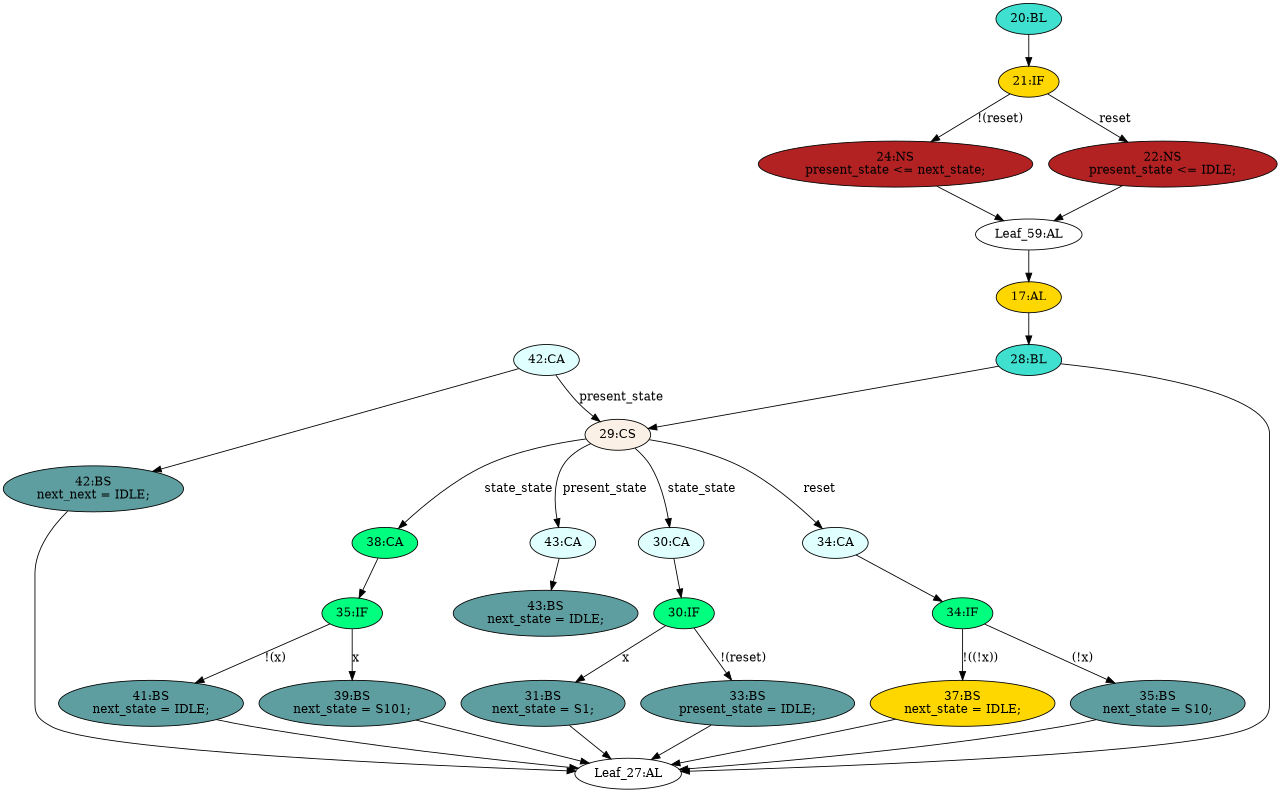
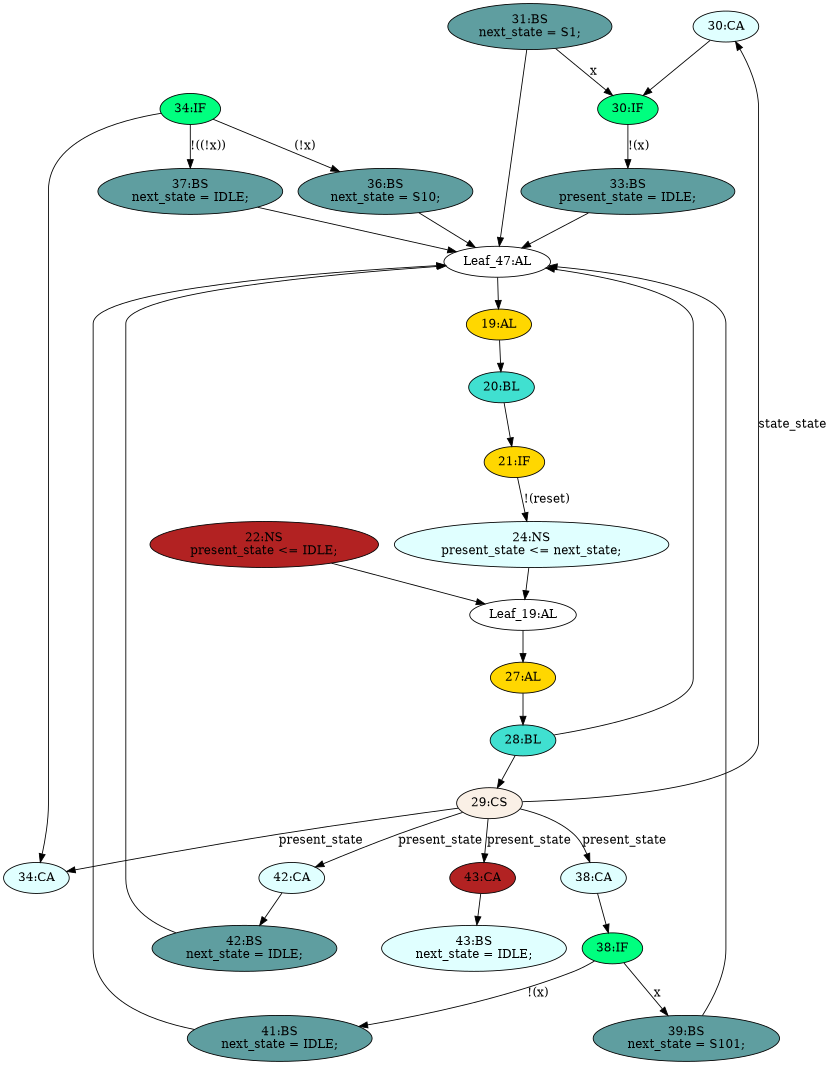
edge "21:IF" -> "22:NS present_state <= IDLE;": removed, label "reset"
node "24:NS present_state <= next_state;": fillcolor firebrick -> lightcyan
node "Leaf_59:AL": label "Leaf_59:AL" -> "Leaf_19:AL"
node "17:AL": label "17:AL" -> "27:AL"
node "19:AL": added
edge "42:CA" -> "29:CS": reversed
node "42:BS next_next = IDLE;": label "42:BS next_next = IDLE;" -> "42:BS next_state = IDLE;"
edge "29:CS" -> "38:CA": label "state_state" -> "present_state"
edge "29:CS" -> "34:CA": label "reset" -> "present_state"
node "38:CA": fillcolor springgreen -> lightcyan
node "43:CA": fillcolor lightcyan -> firebrick
edge "34:CA" -> "34:IF": reversed
node "35:IF": label "35:IF" -> "38:IF"
node "43:BS next_state = IDLE;": fillcolor cadetblue -> lightcyan
edge "30:IF" -> "31:BS next_state = S1;": reversed
edge "30:IF" -> "33:BS present_state = IDLE;": label "!(reset)" -> "!(x)"
node "37:BS next_state = IDLE;": fillcolor gold -> cadetblue
node "35:BS next_state = S10;": label "35:BS next_state = S10;" -> "36:BS next_state = S10;"
node "Leaf_27:AL": label "Leaf_27:AL" -> "Leaf_47:AL"
